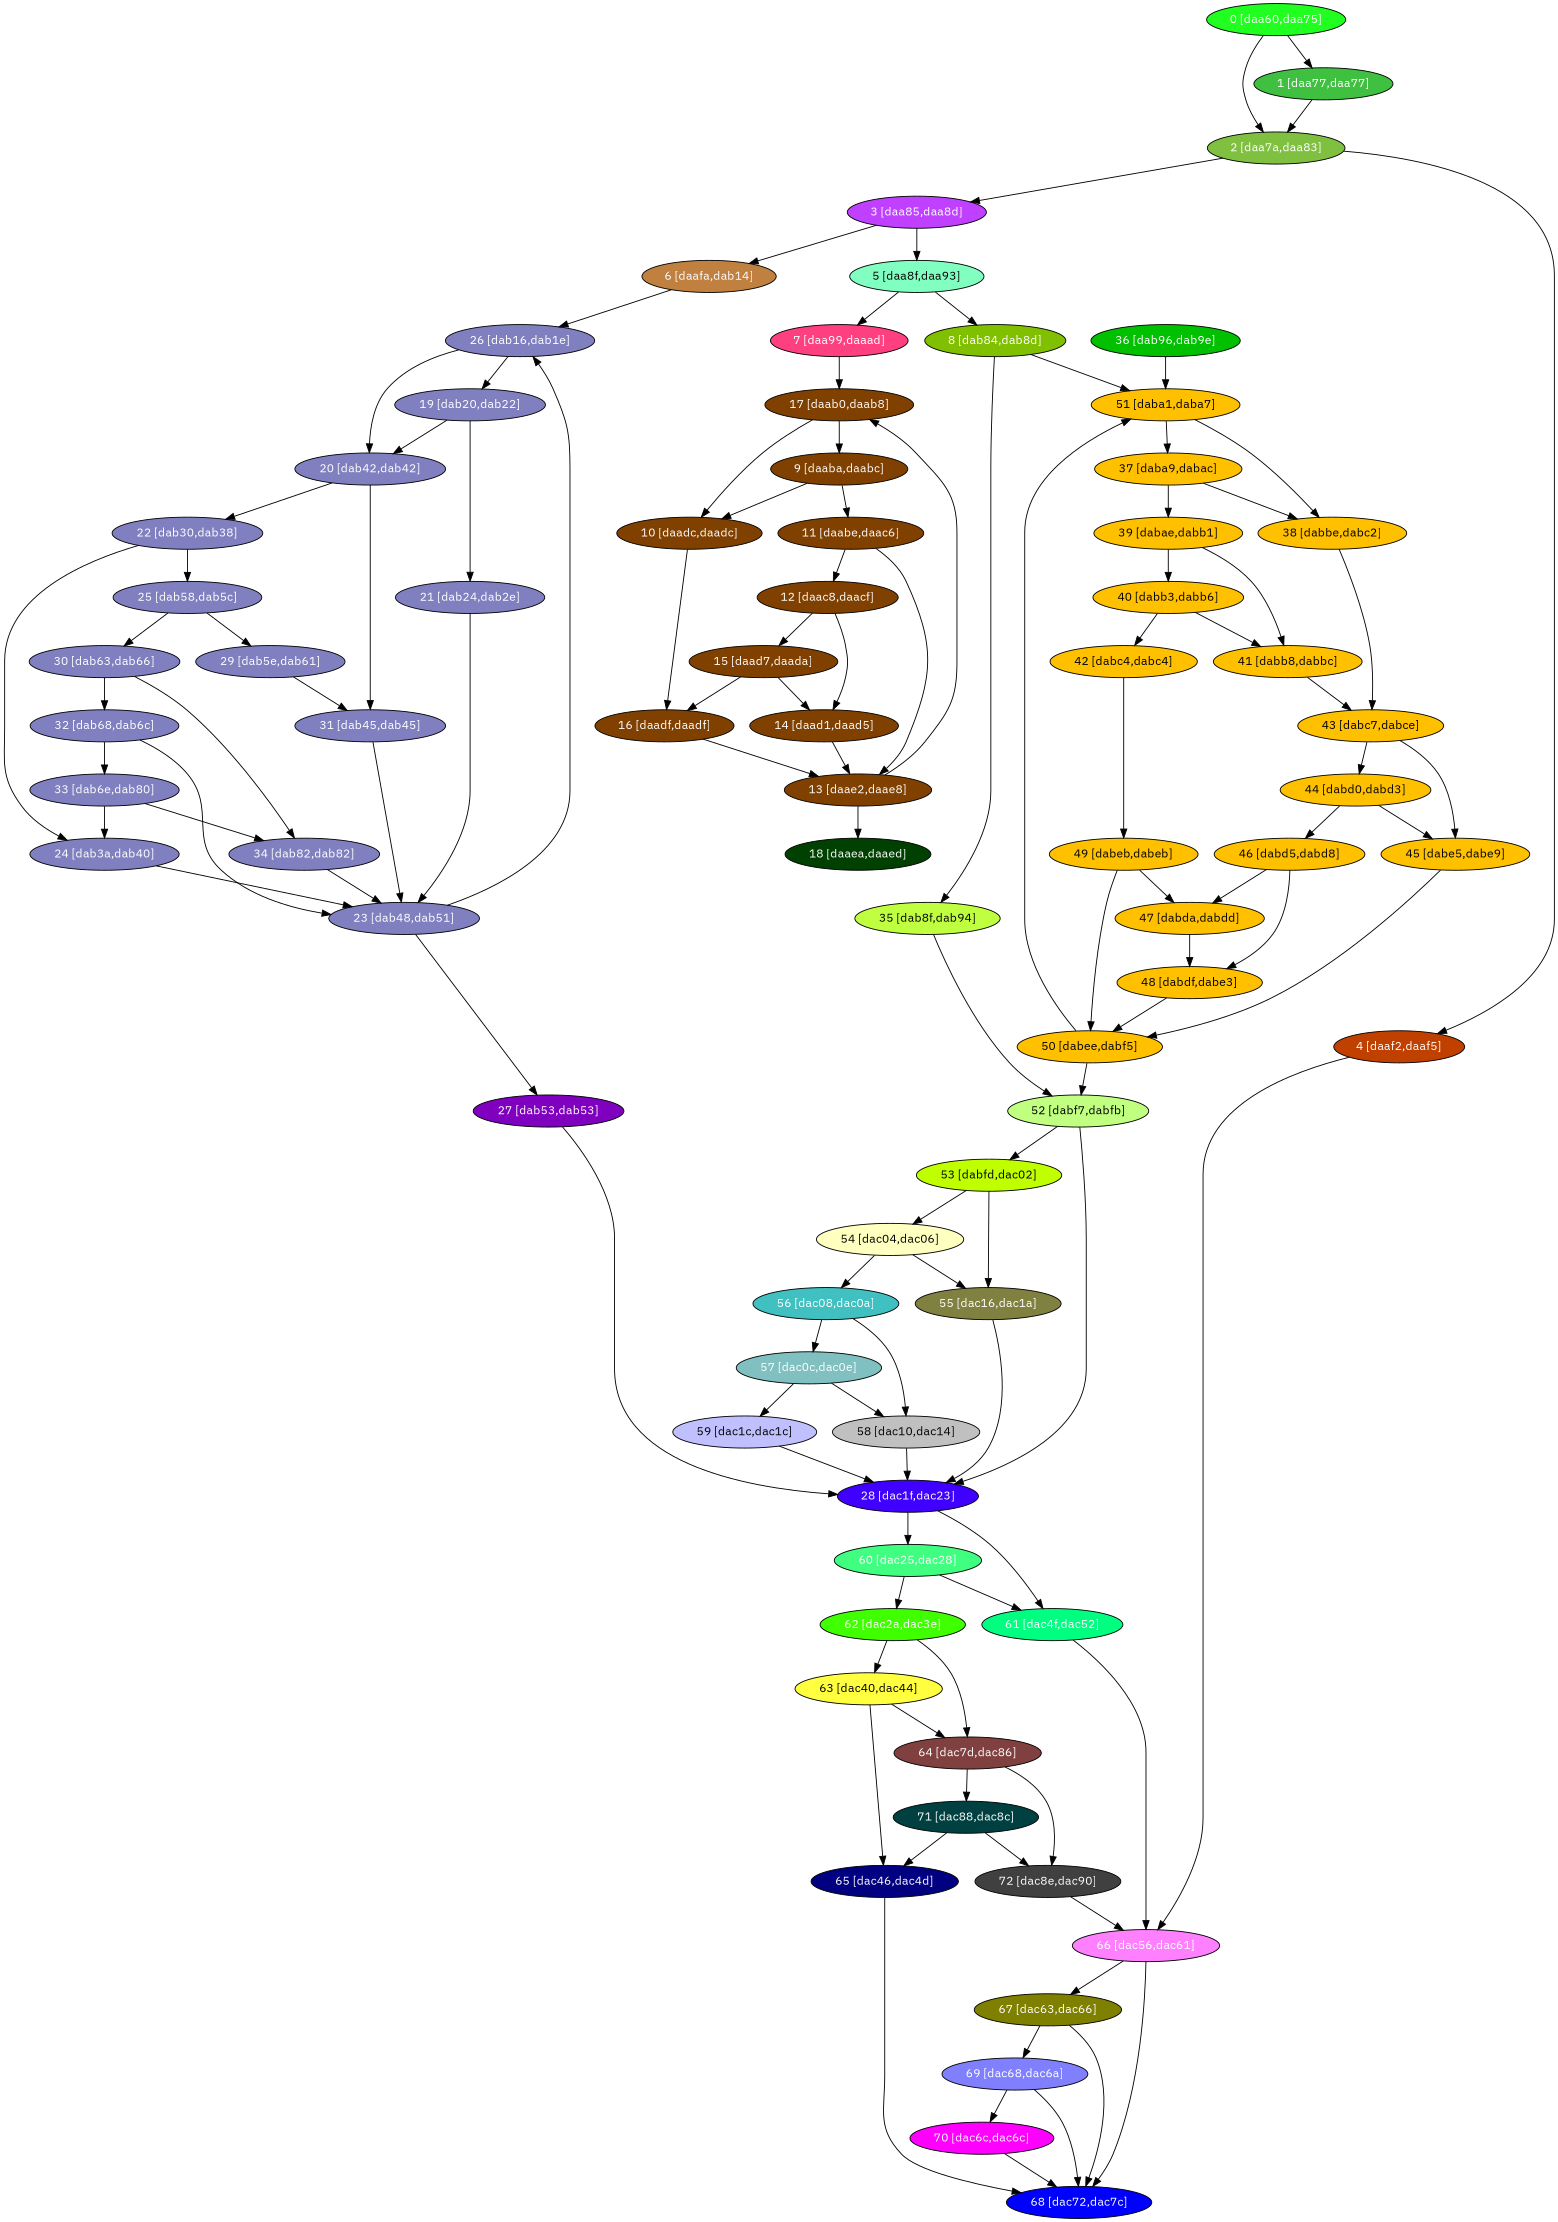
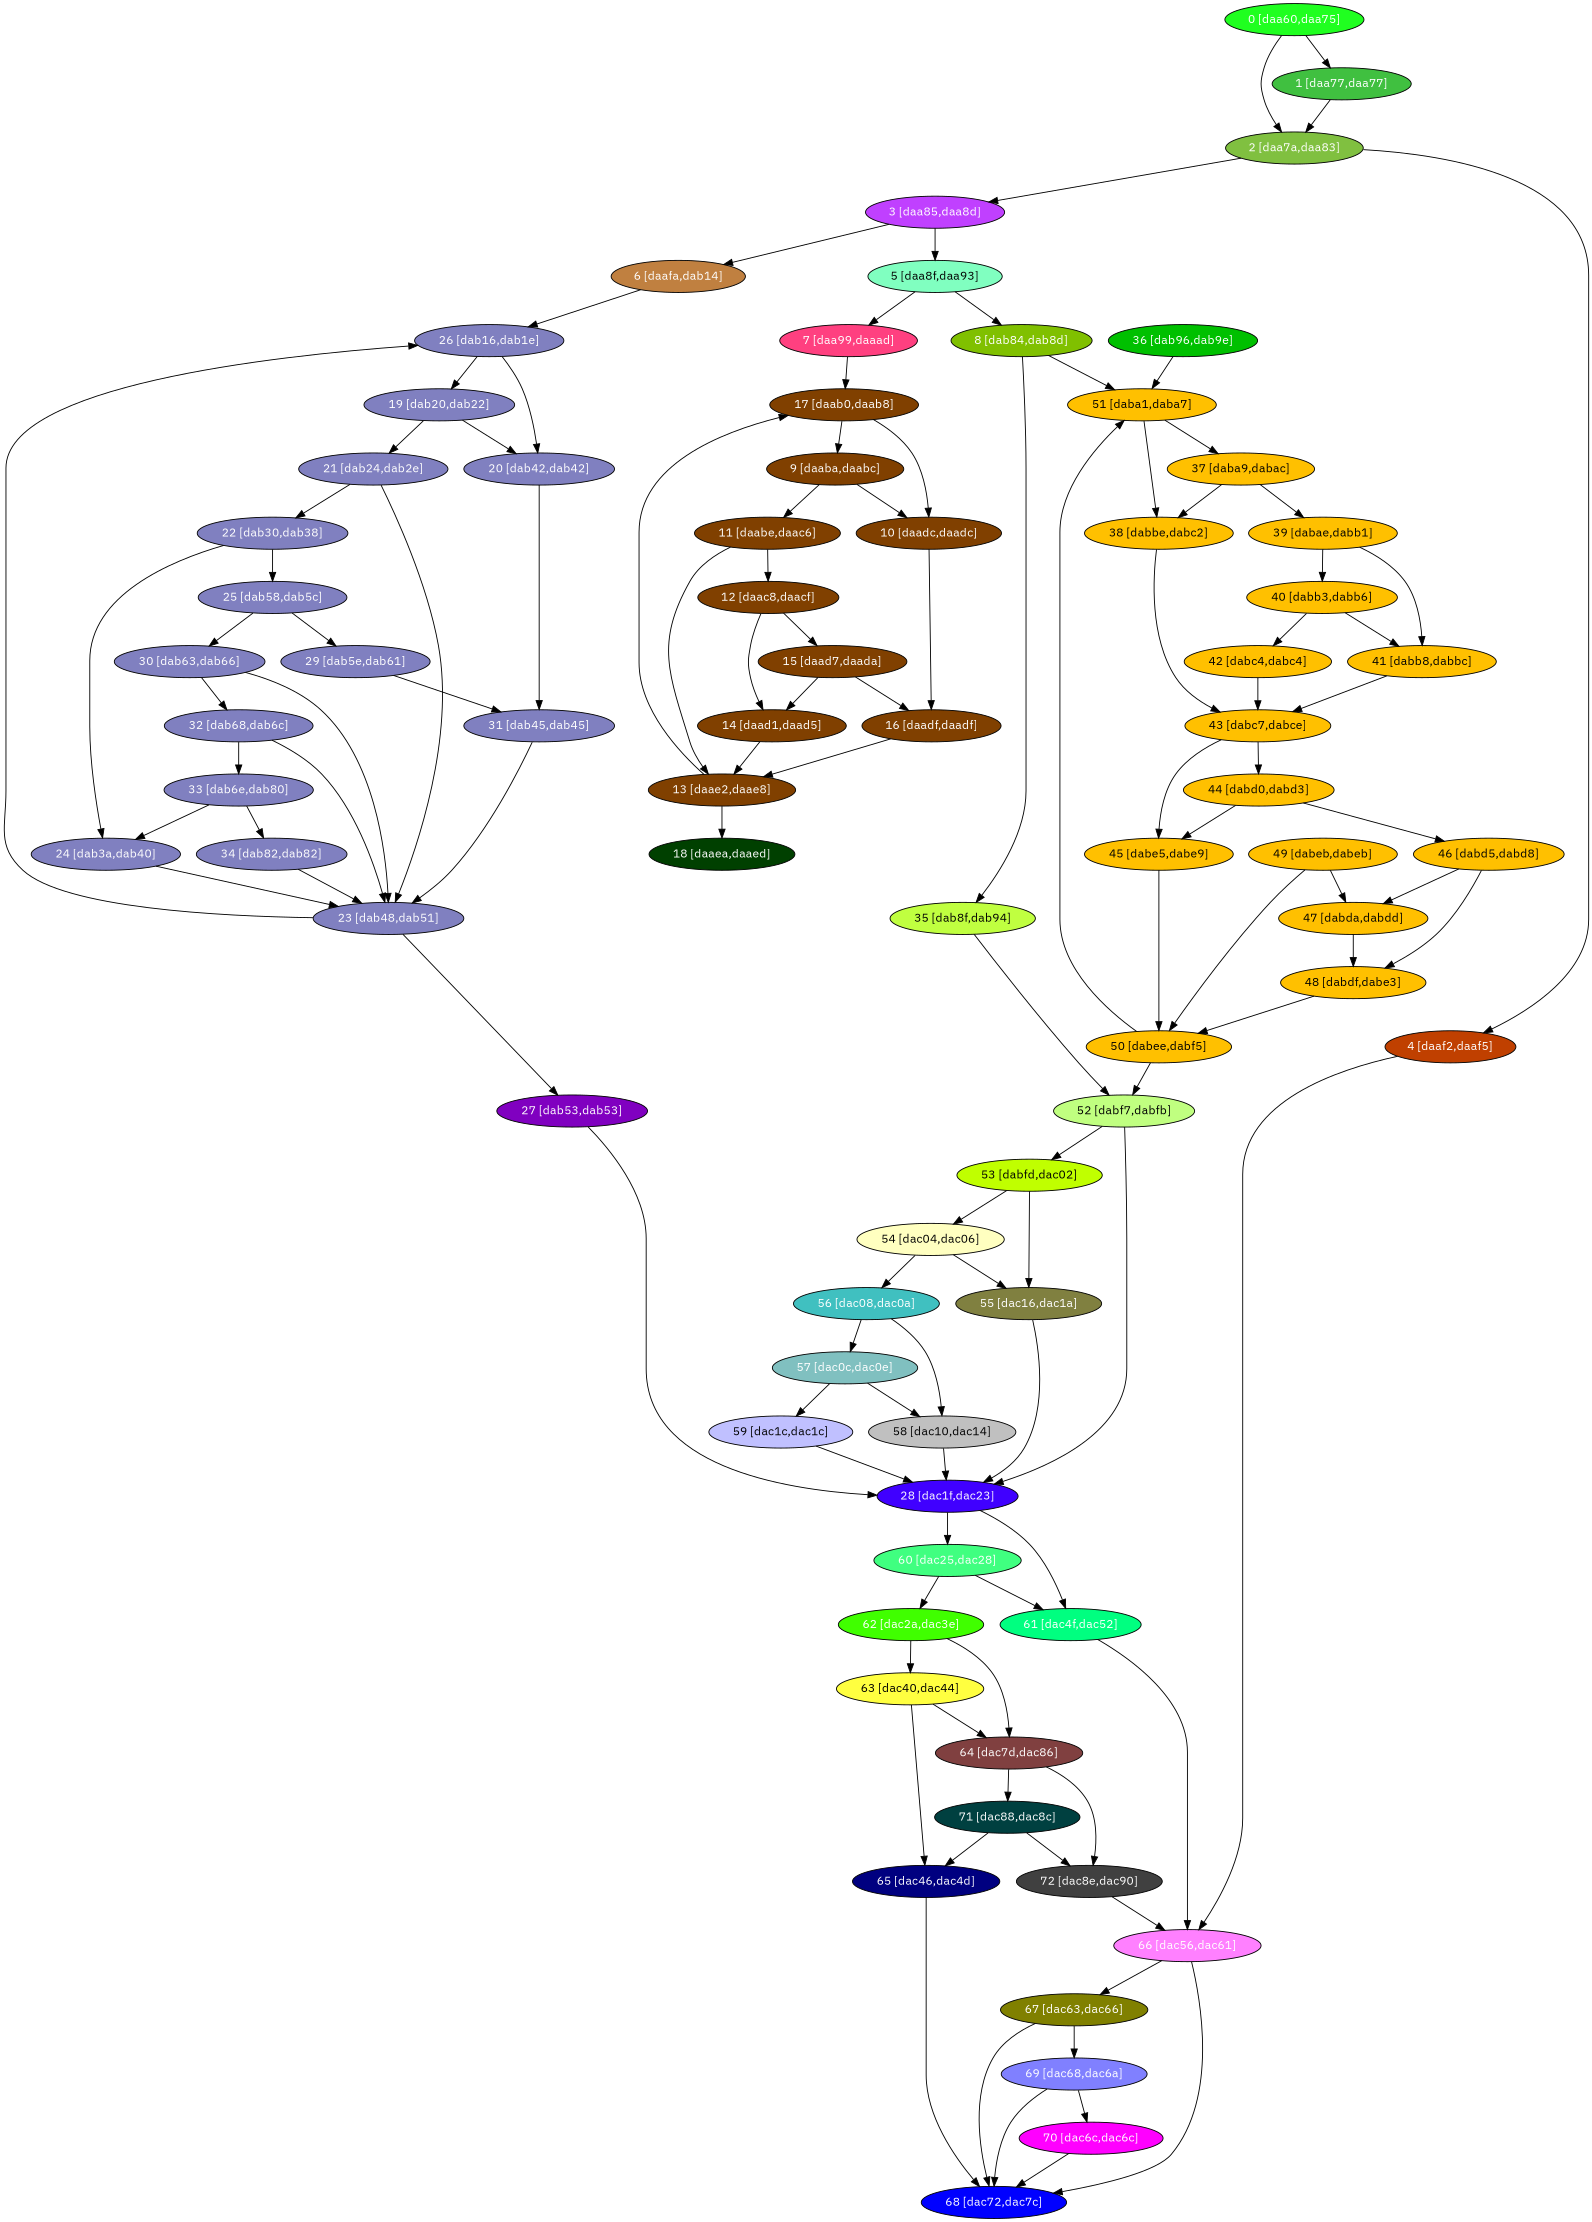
edge "20 [dab42,dab42]" -> "22 [dab30,dab38]": now "21 [dab24,dab2e]" -> "22 [dab30,dab38]"
edge "30 [dab63,dab66]" -> "34 [dab82,dab82]": now "30 [dab63,dab66]" -> "23 [dab48,dab51]"
edge "42 [dabc4,dabc4]" -> "49 [dabeb,dabeb]": now "42 [dabc4,dabc4]" -> "43 [dabc7,dabce]"
